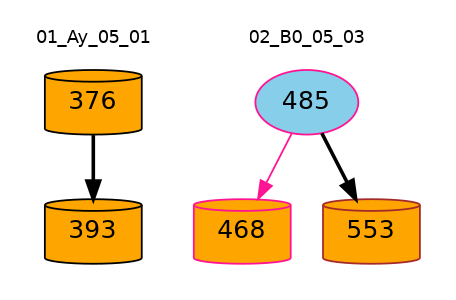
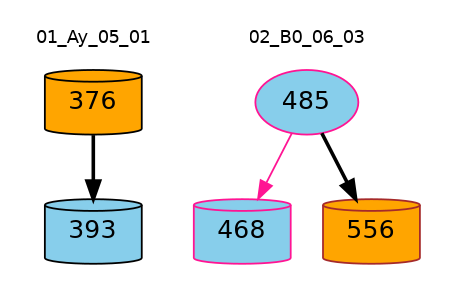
cluster "02_B0_05_03": label "02_B0_05_03" -> "02_B0_06_03"
node "393": fillcolor orange -> skyblue
node "468": fillcolor orange -> skyblue
node "553": label "553" -> "556"
